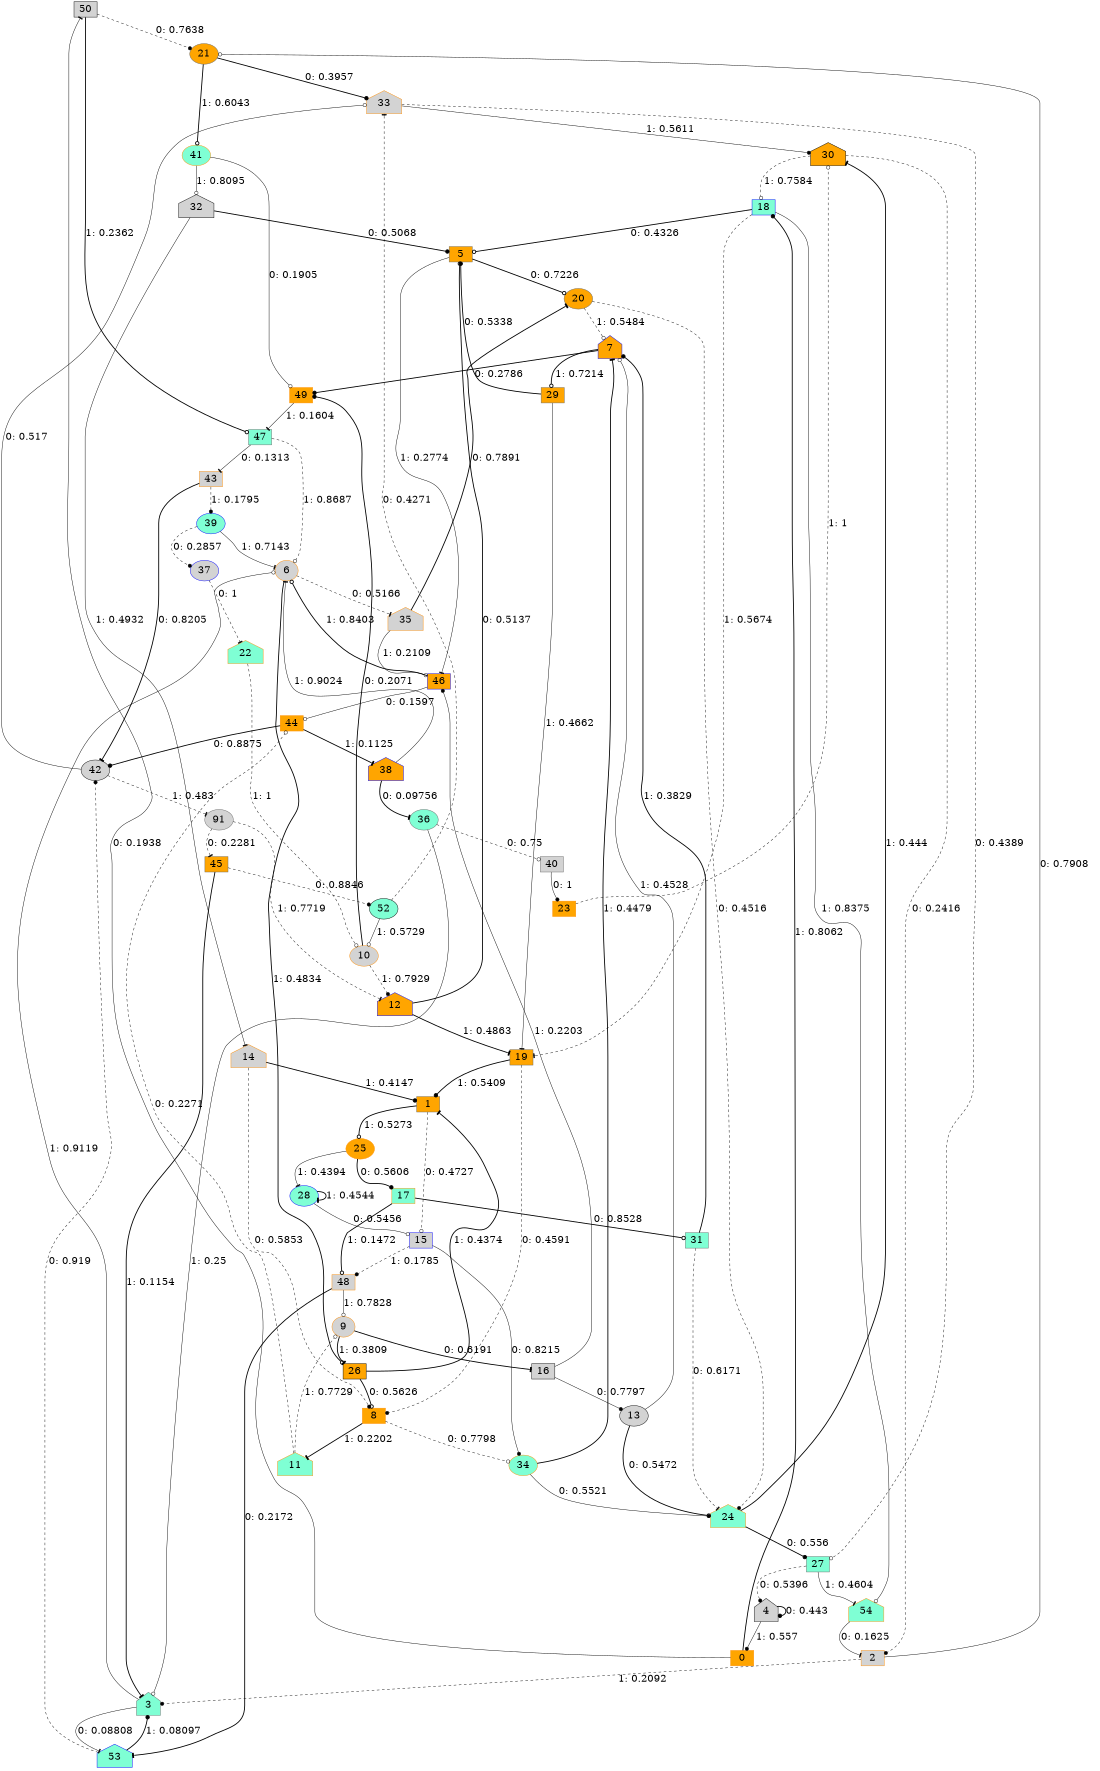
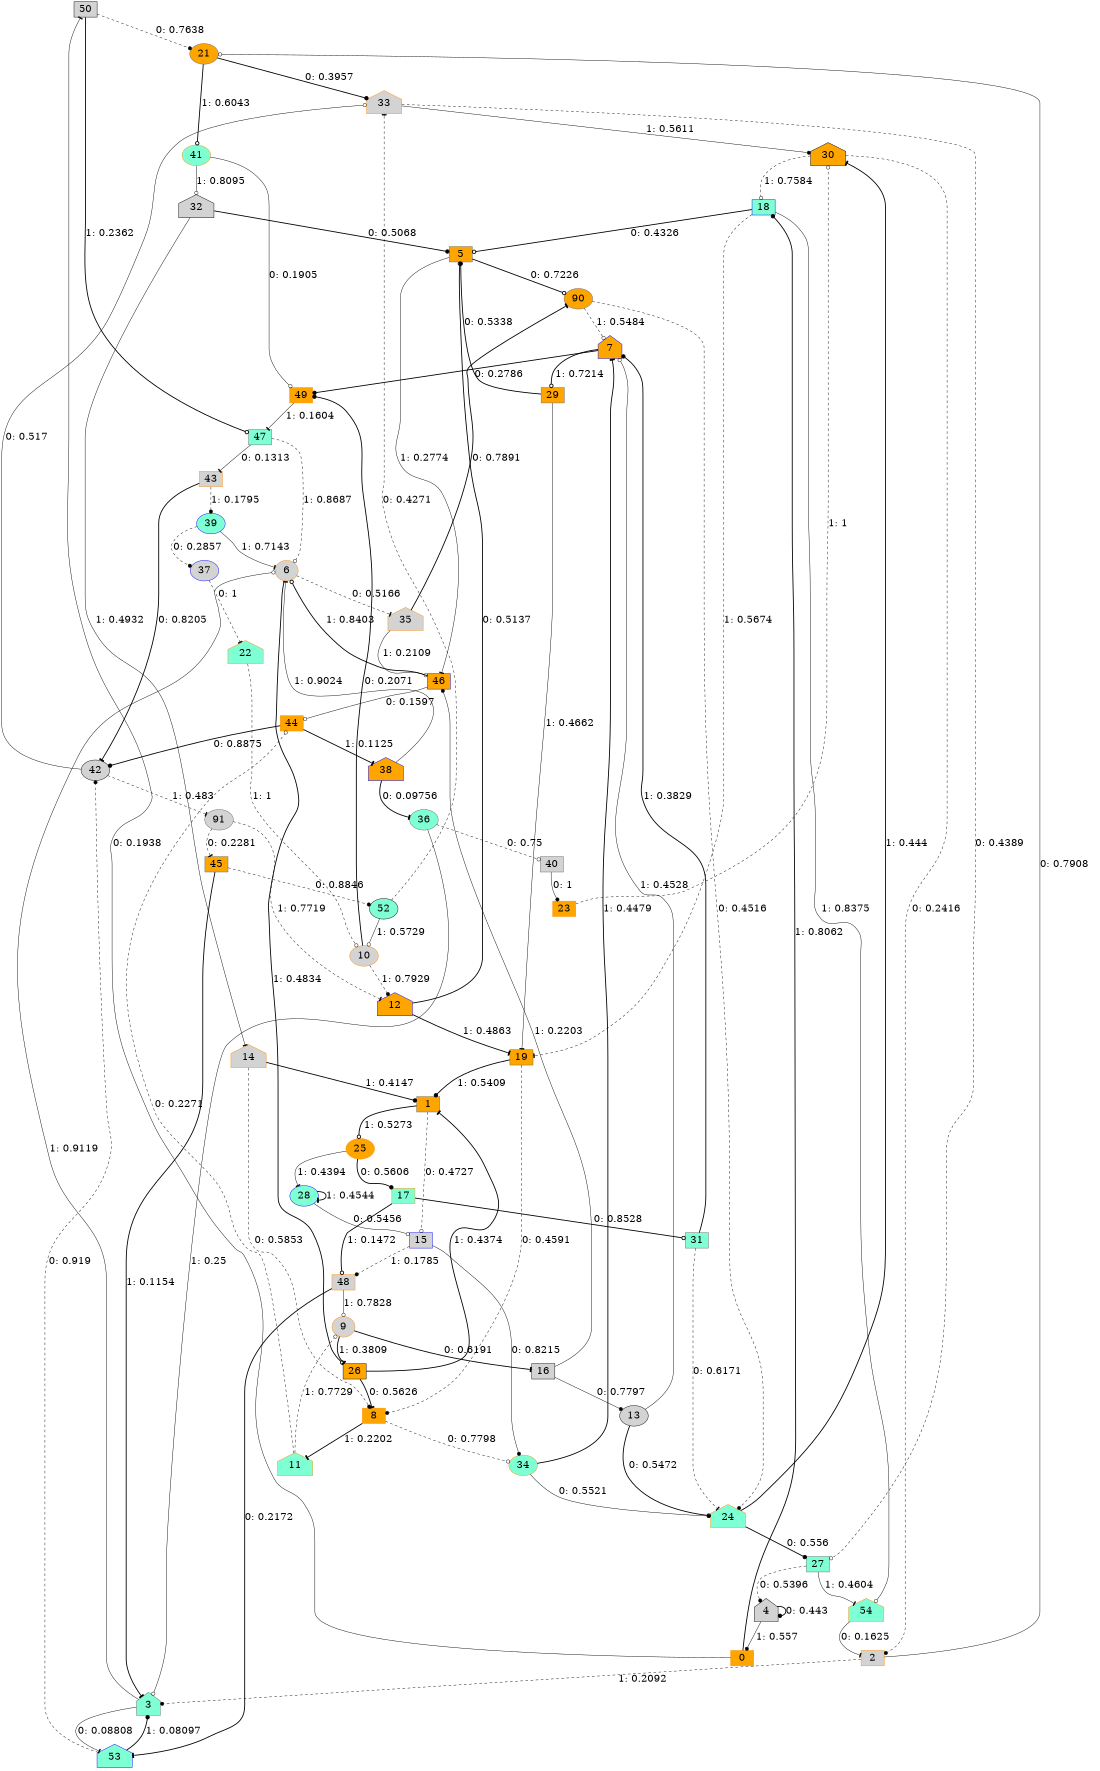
node "20": label "20" -> "90"
edge "26" -> "8": arrowhead odot -> tee
